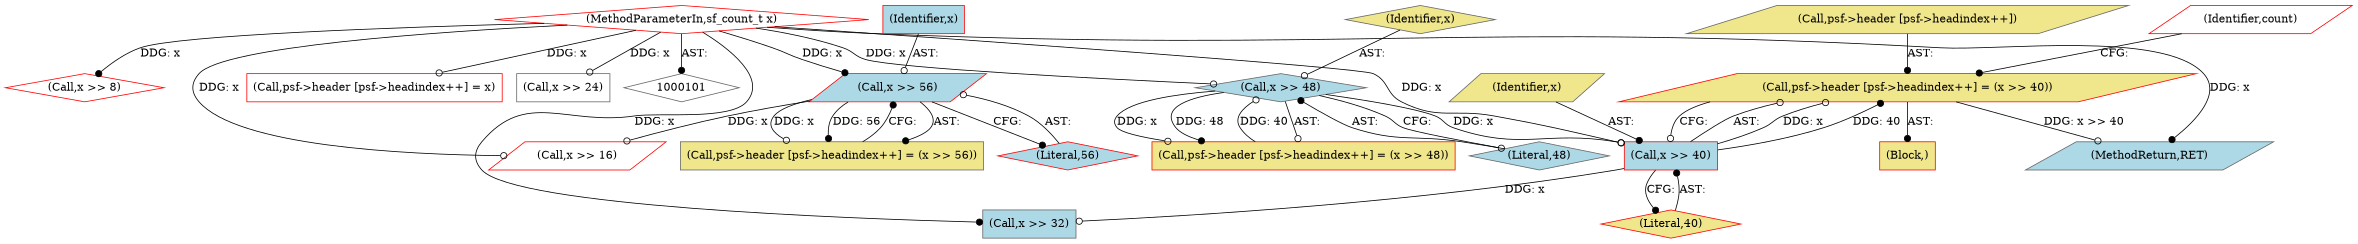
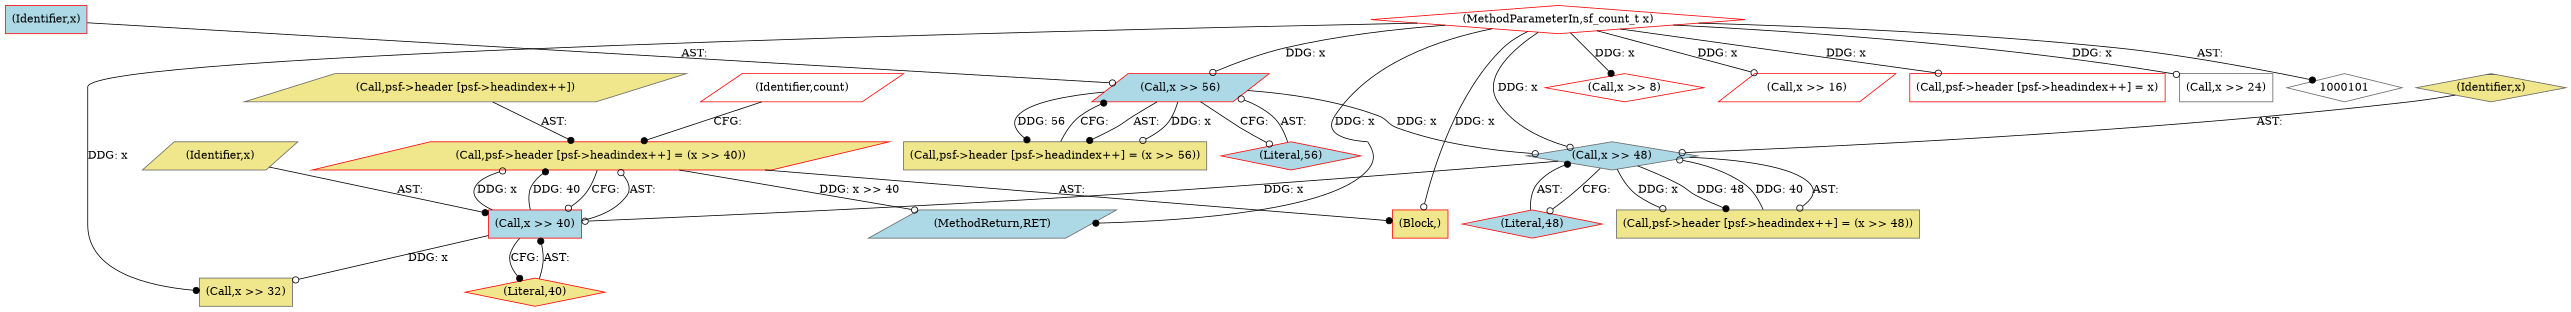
edge "(MethodParameterIn,sf_count_t x)" -> "(Call,x >> 56)": arrowhead dot -> odot
edge "(MethodParameterIn,sf_count_t x)" -> "(Call,x >> 40)": now "(MethodParameterIn,sf_count_t x)" -> "(Block,)"
edge "(Call,x >> 56)" -> "(Call,x >> 16)": now "(Call,x >> 56)" -> "(Call,x >> 48)"
edge "(Call,x >> 56)" -> "(Literal,56)": arrowhead dot -> odot
node "(Call,psf->header [psf->headindex++] = (x >> 48))": color red -> gray40
node "(Literal,48)": color gray40 -> red
node "(Call,x >> 32)": fillcolor lightblue -> khaki
